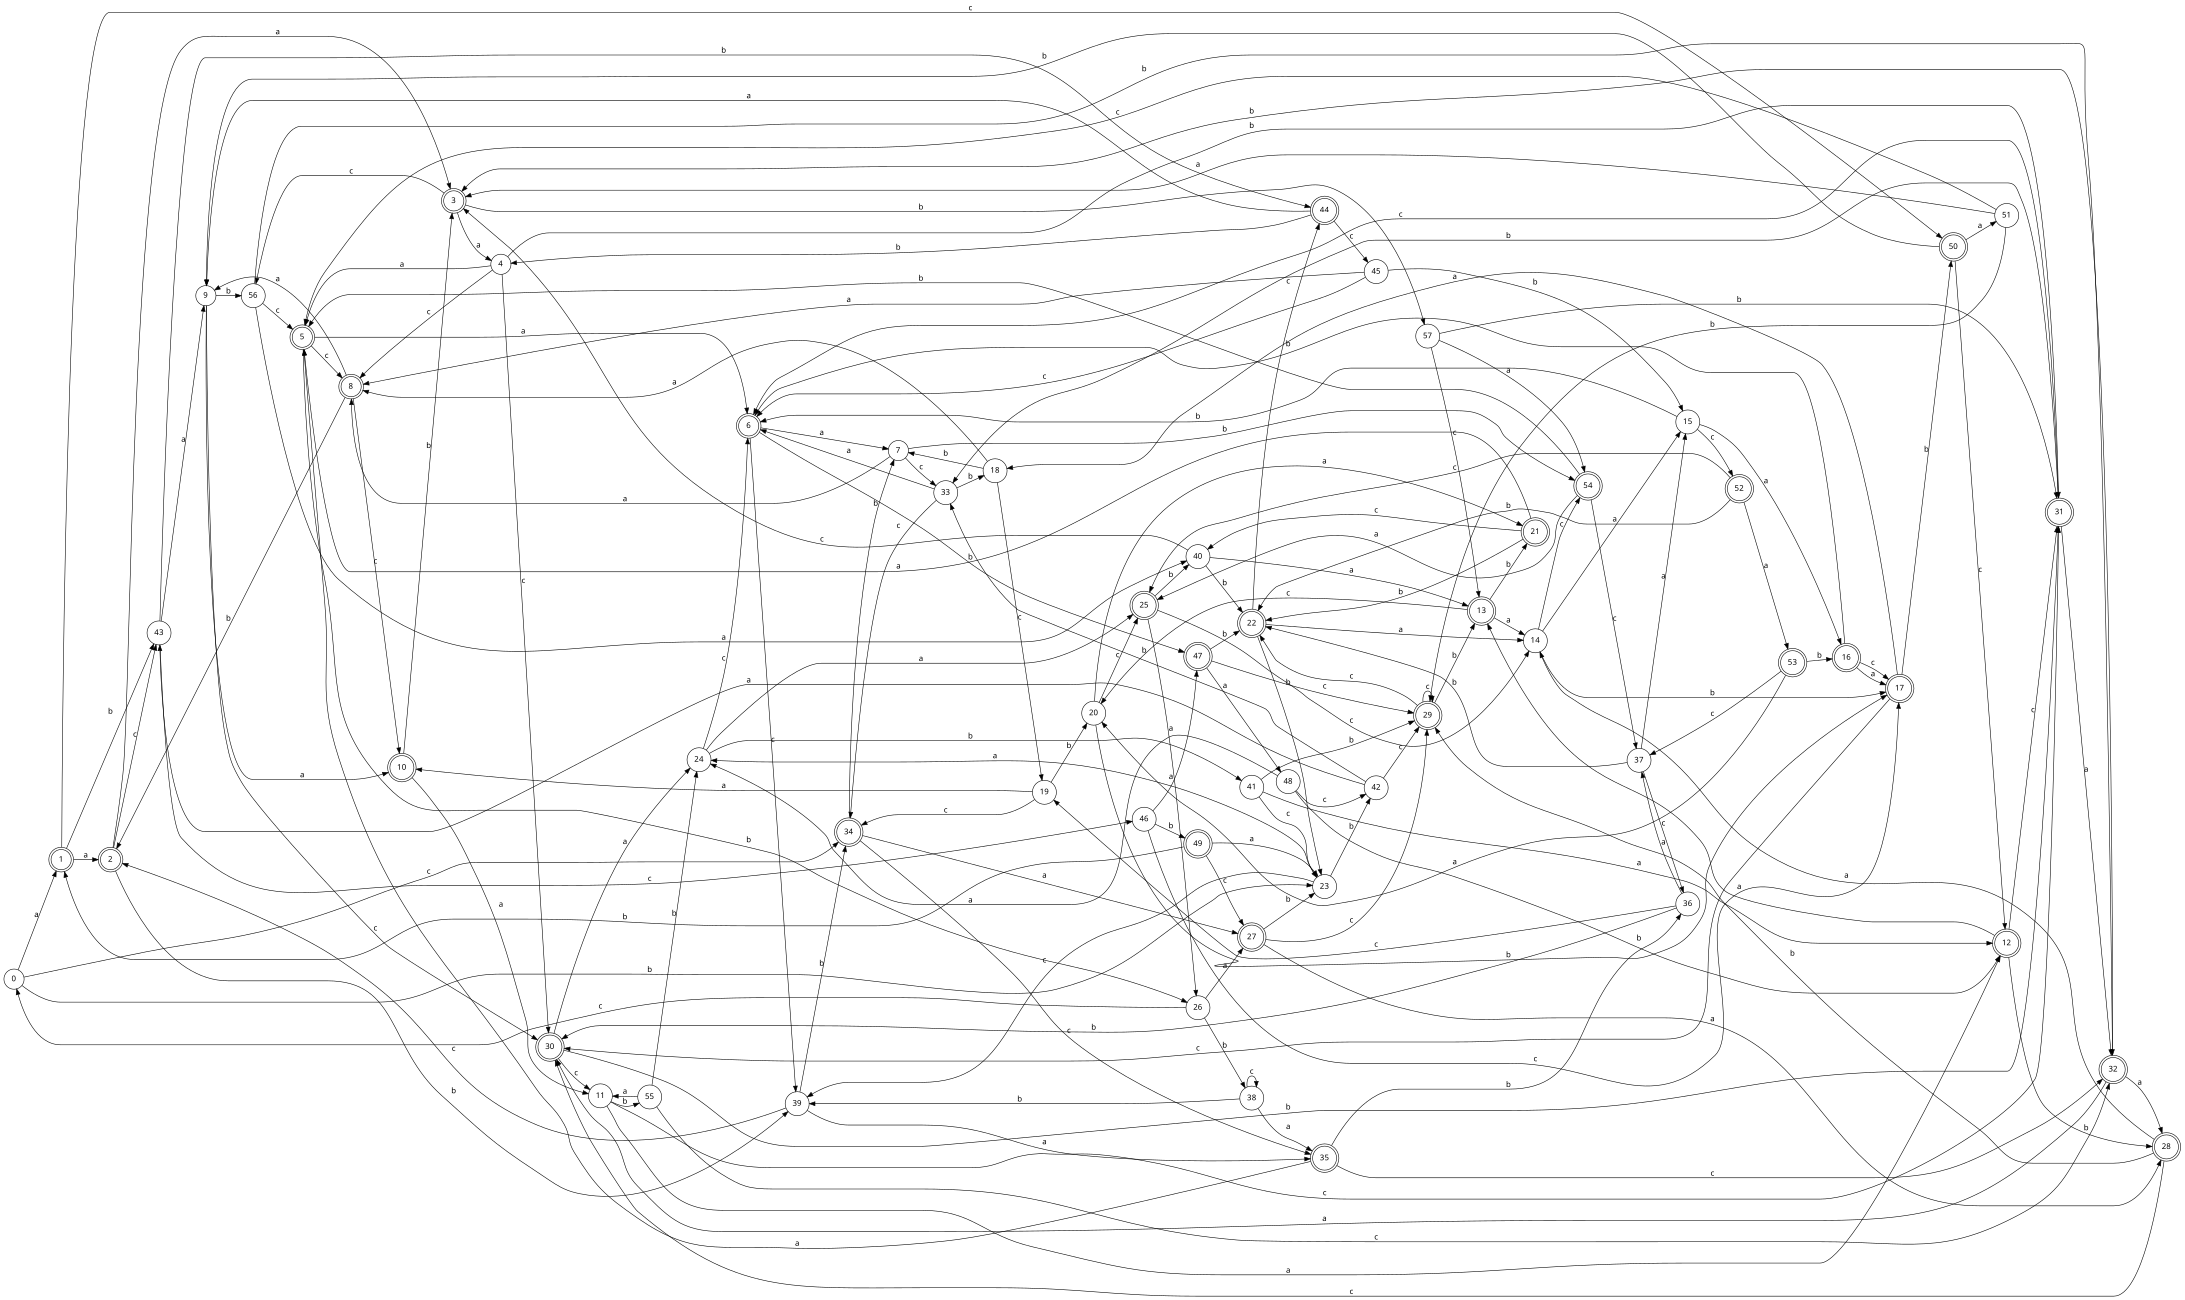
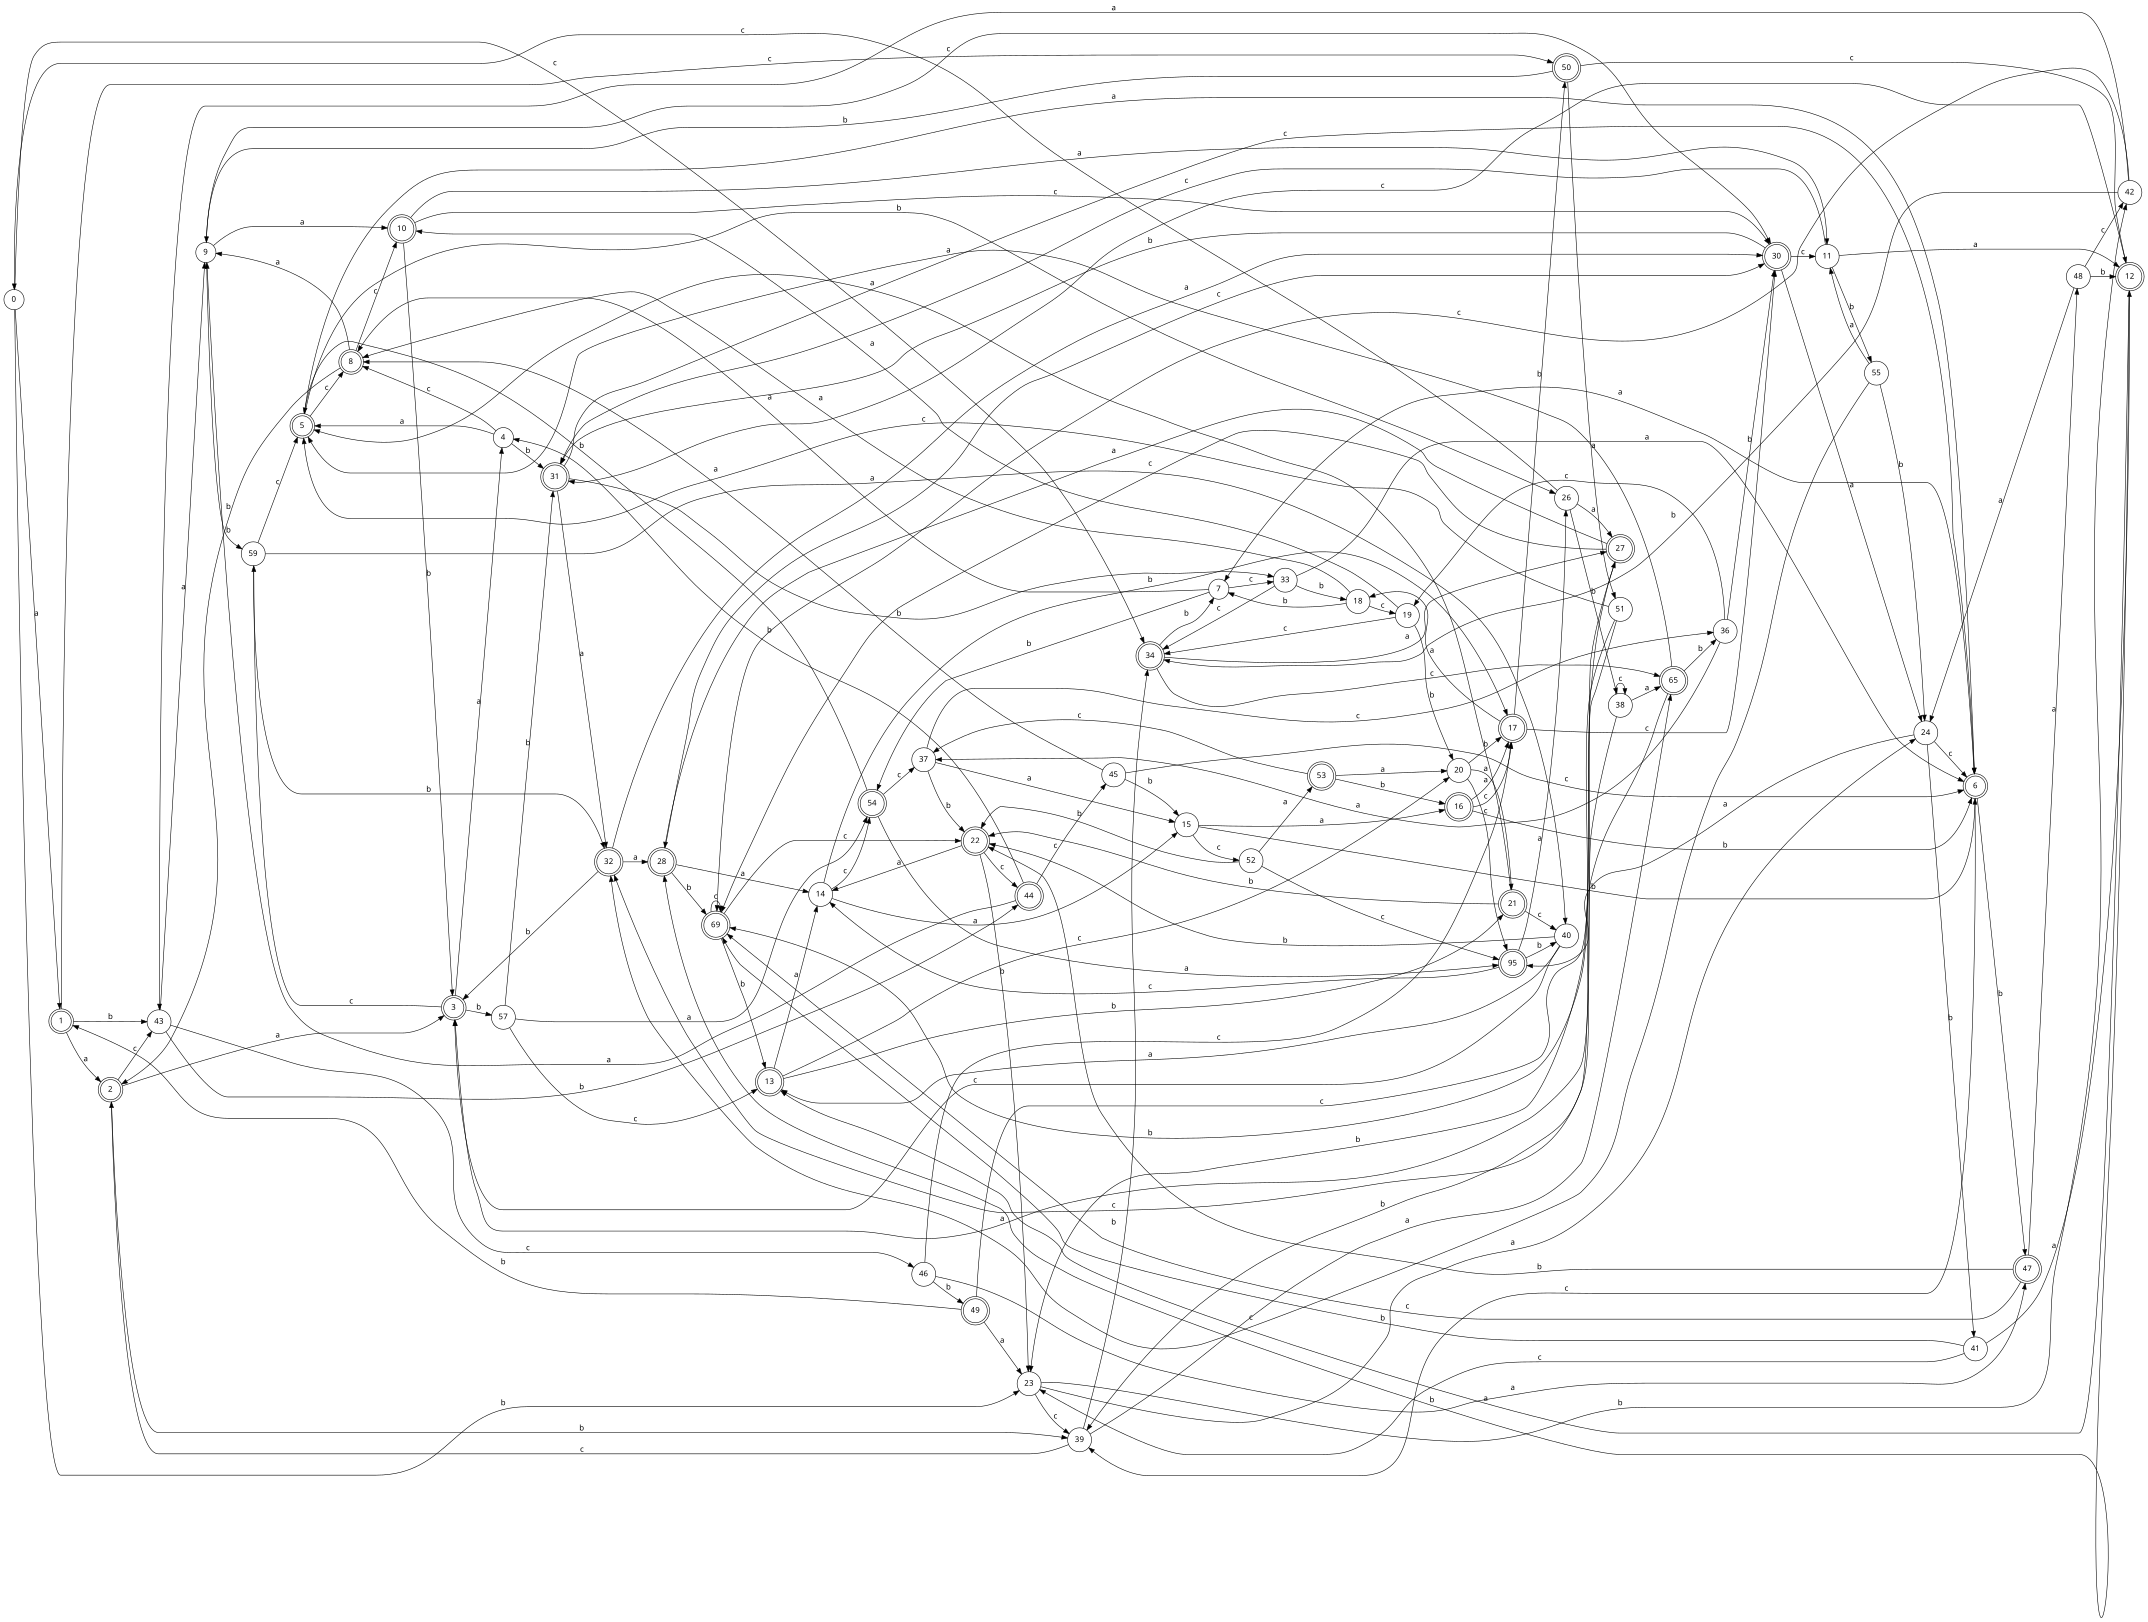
node "56": label "56" -> "59"
node "52": shape doublecircle -> circle
node "25": label "25" -> "95"
edge "4" -> "30": now "10" -> "30"
edge "42" -> "33": now "42" -> "34"
node "29": label "29" -> "69"
node "35": label "35" -> "65"
